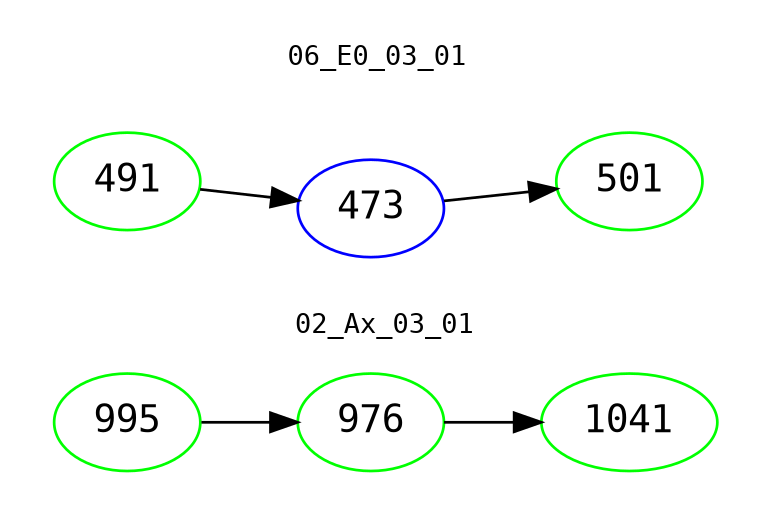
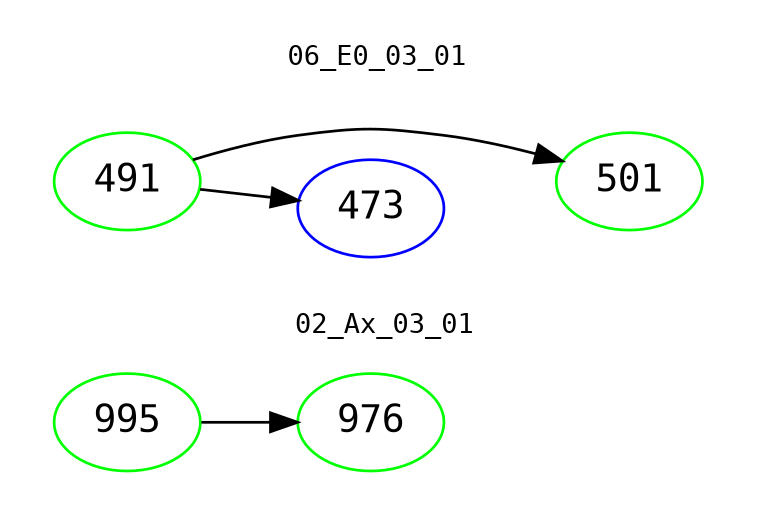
edge "473" -> "501": now "491" -> "501"
node "1041": removed
